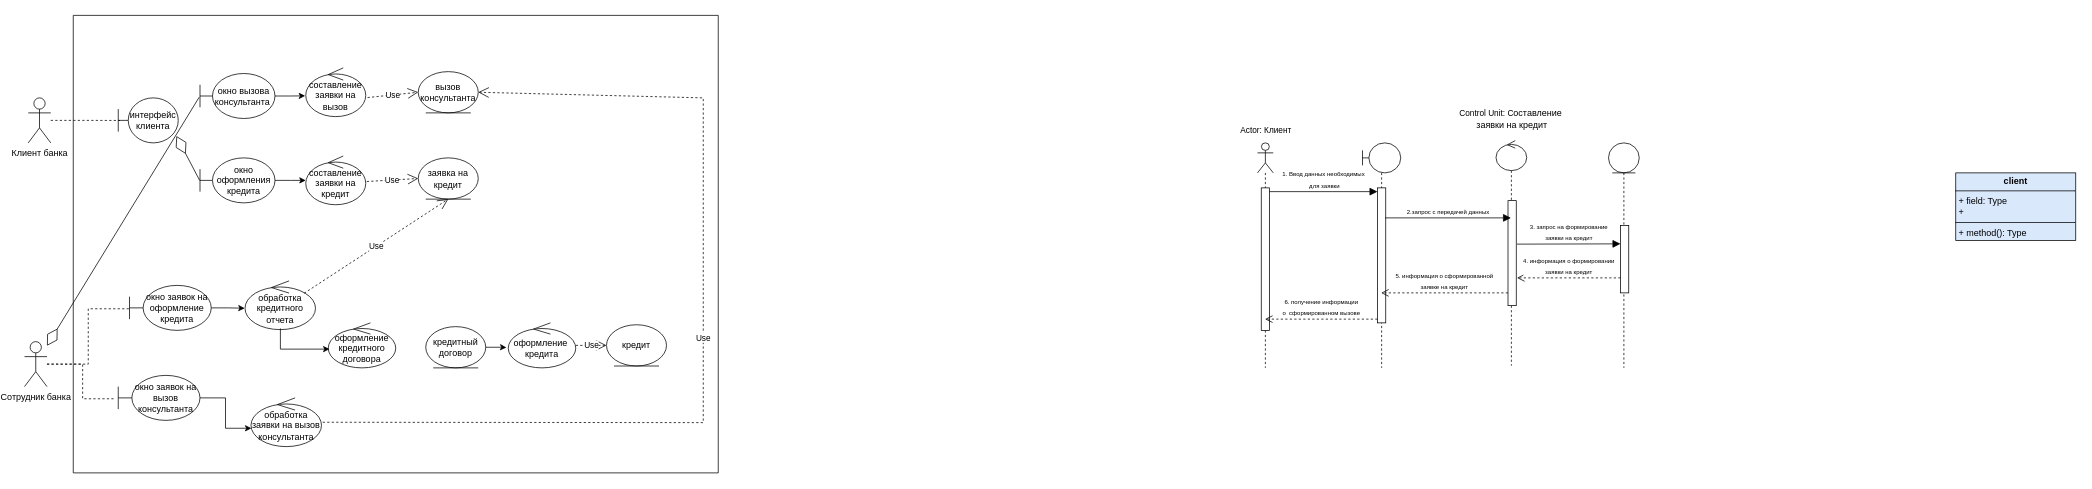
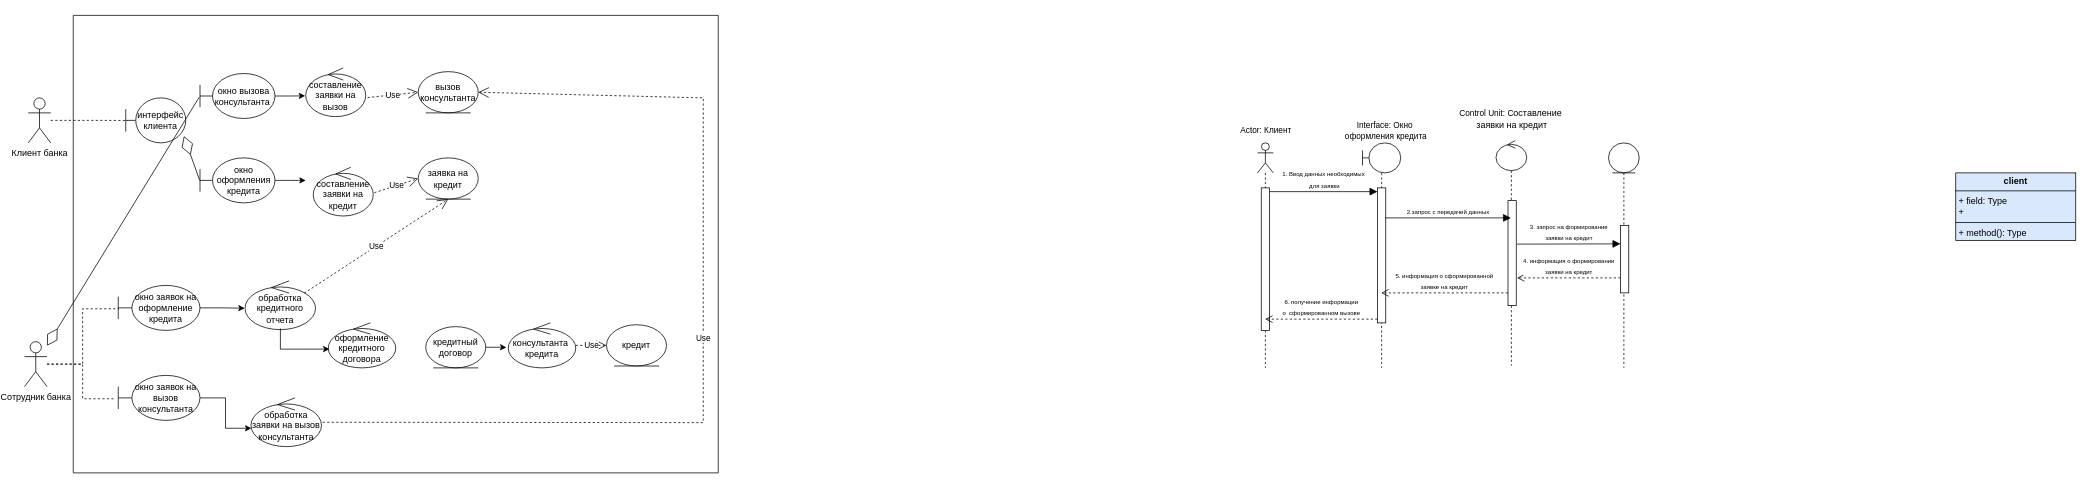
node "интерфейс клиента": moved (148, 120) -> (156, 120)
node "Interface: Окно оформления кредита": added
node "составление заявки на кредит": moved (336, 180) -> (343, 192)
node "окно заявок на оформление кредита": moved (170, 308) -> (159, 308)
node "оформление кредита": label "оформление кредита" -> "консультанта кредита"
